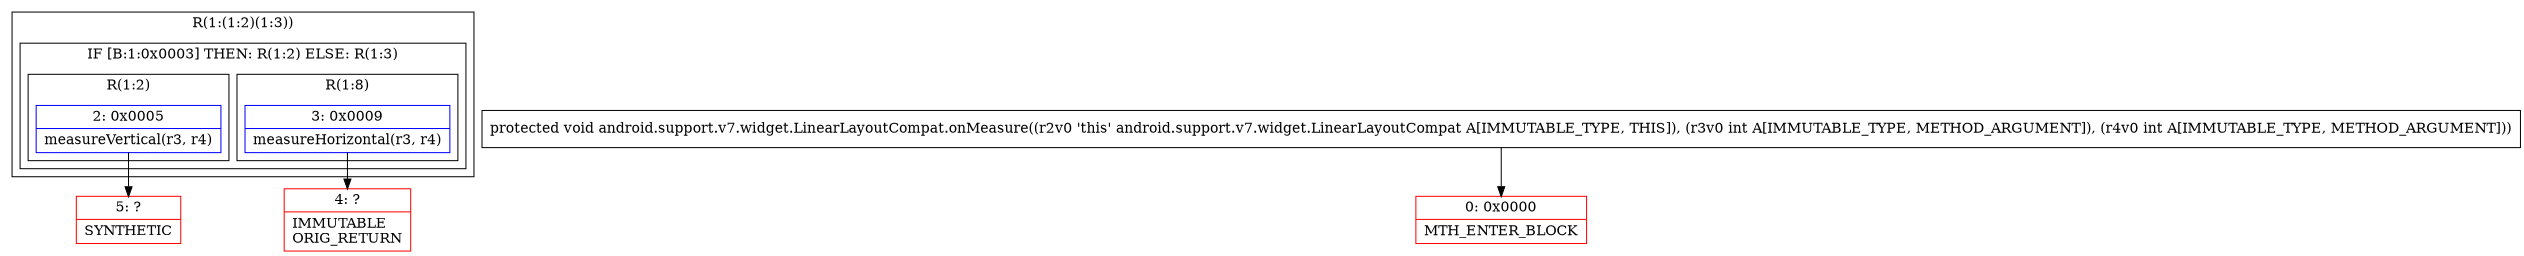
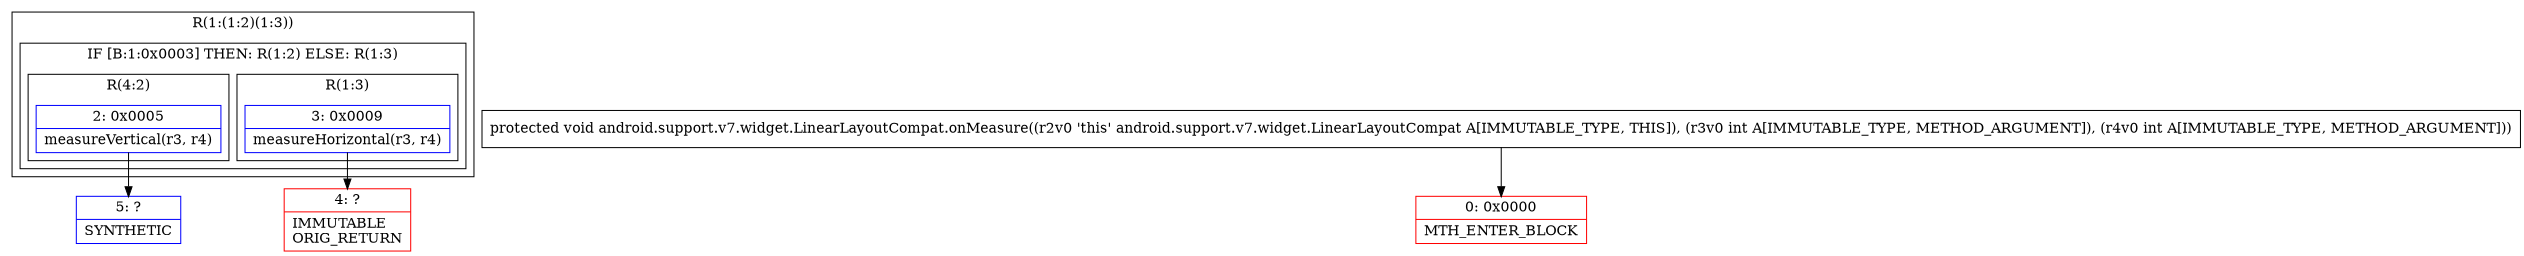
cluster "R(1:2)": label "R(1:2)" -> "R(4:2)"
cluster "R(1:8)": label "R(1:8)" -> "R(1:3)"
node "5: ?": color red -> blue
